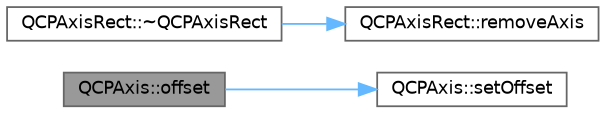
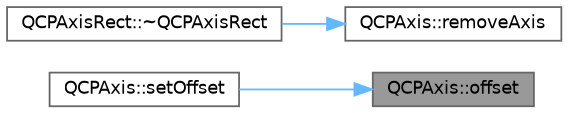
node "QCPAxisRect::removeAxis": label "QCPAxisRect::removeAxis" -> "QCPAxis::removeAxis"
edge "QCPAxis::offset" -> "QCPAxis::setOffset": reversed
